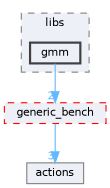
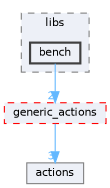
node "gmm": label "gmm" -> "bench"
node "generic_bench": label "generic_bench" -> "generic_actions"
